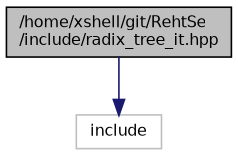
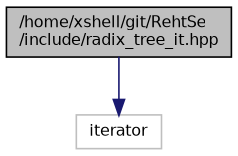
node "include": label "include" -> "iterator"
